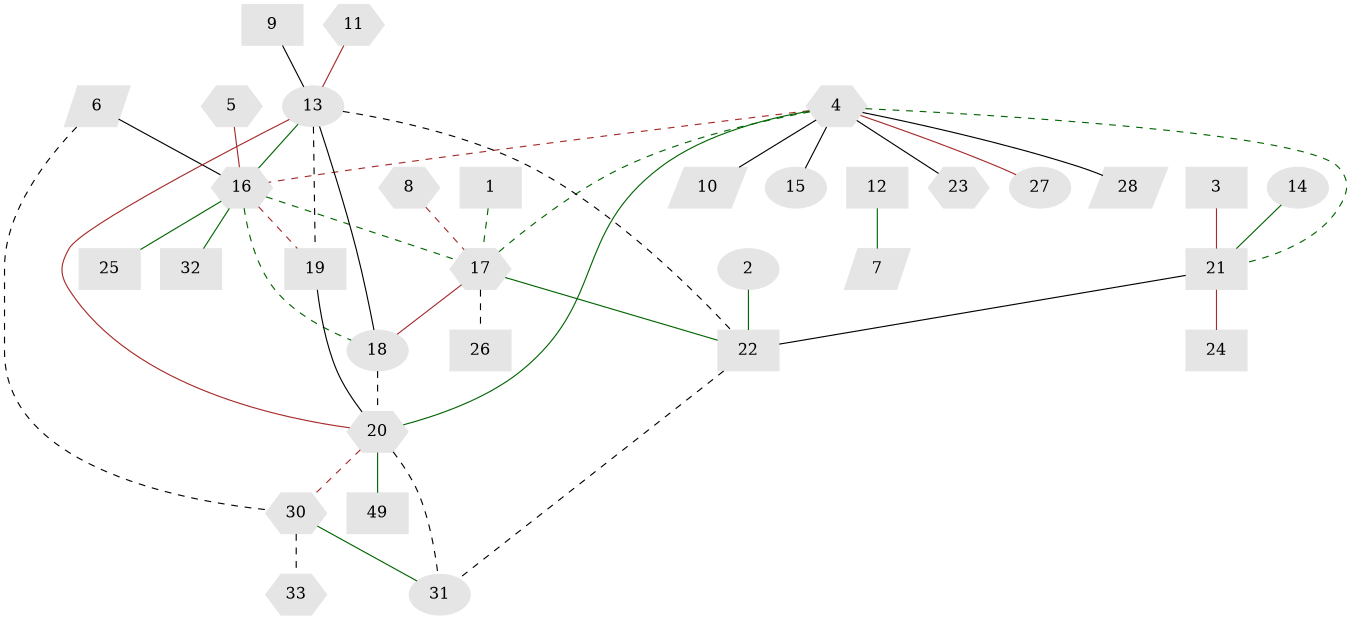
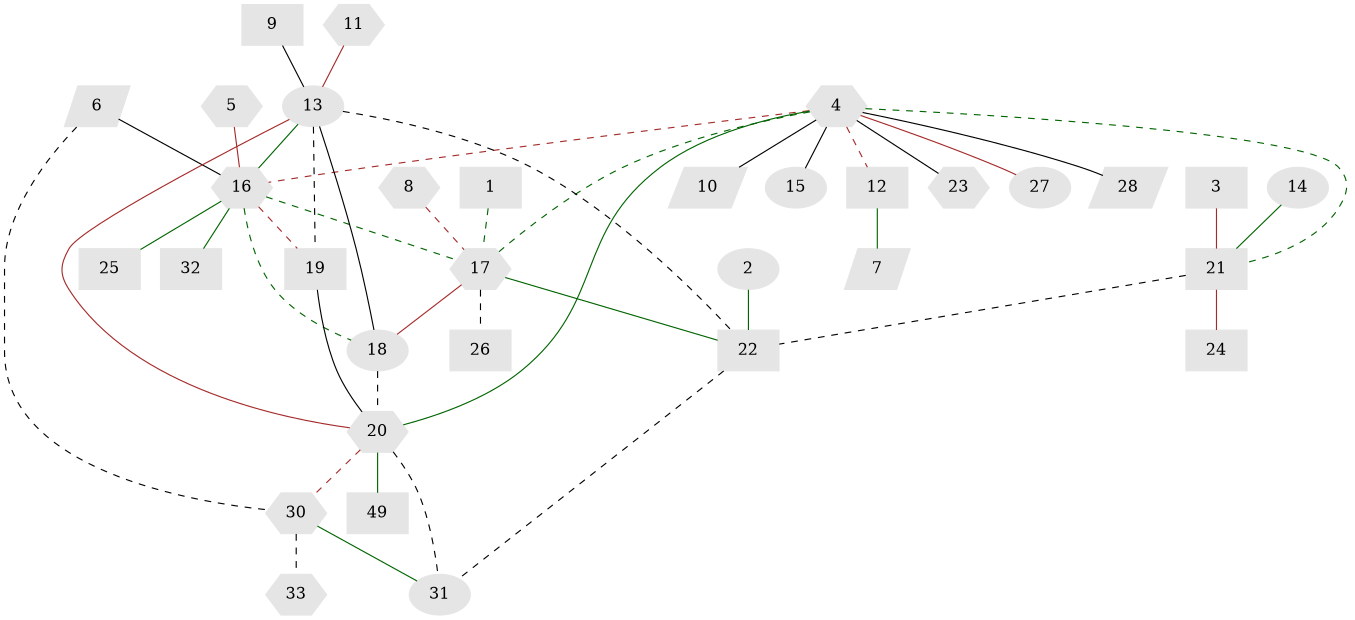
edge "4" -- "12": added
edge "21" -- "22": style solid -> dashed
